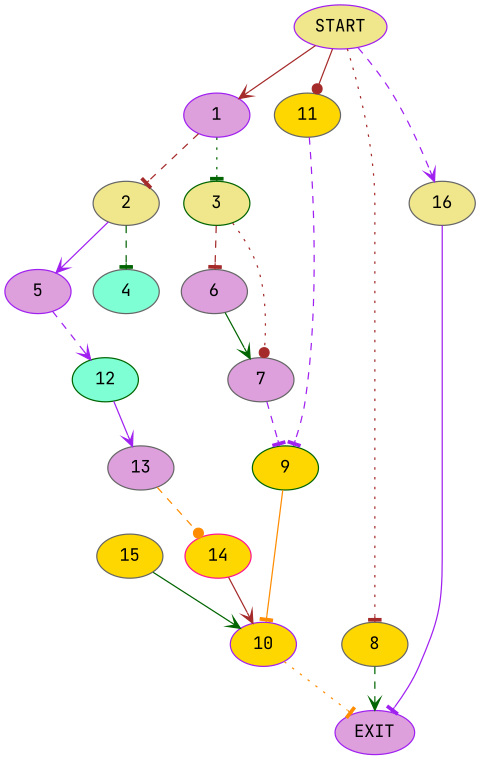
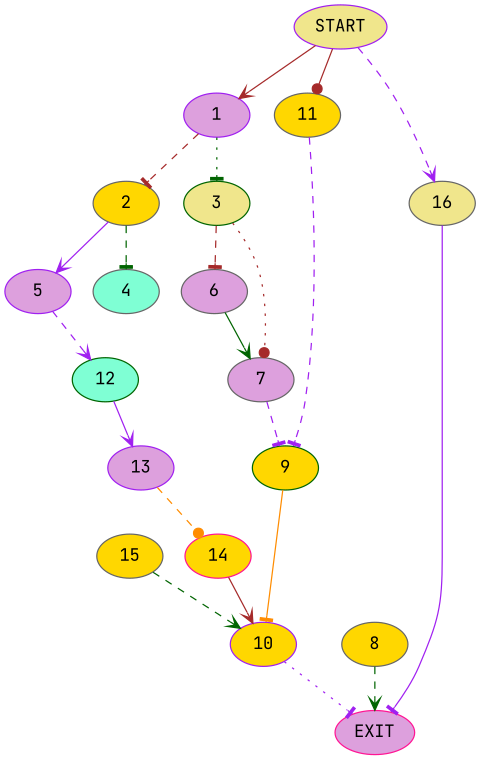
node "2": fillcolor khaki -> gold
edge "START" -> "8": removed
node "13": color gray40 -> purple
edge "15" -> "10": style solid -> dashed
edge "10" -> "EXIT": color darkorange -> purple
node "EXIT": color purple -> deeppink
